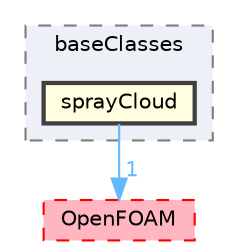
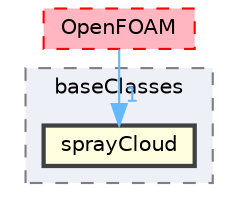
edge "sprayCloud" -> "OpenFOAM": reversed
